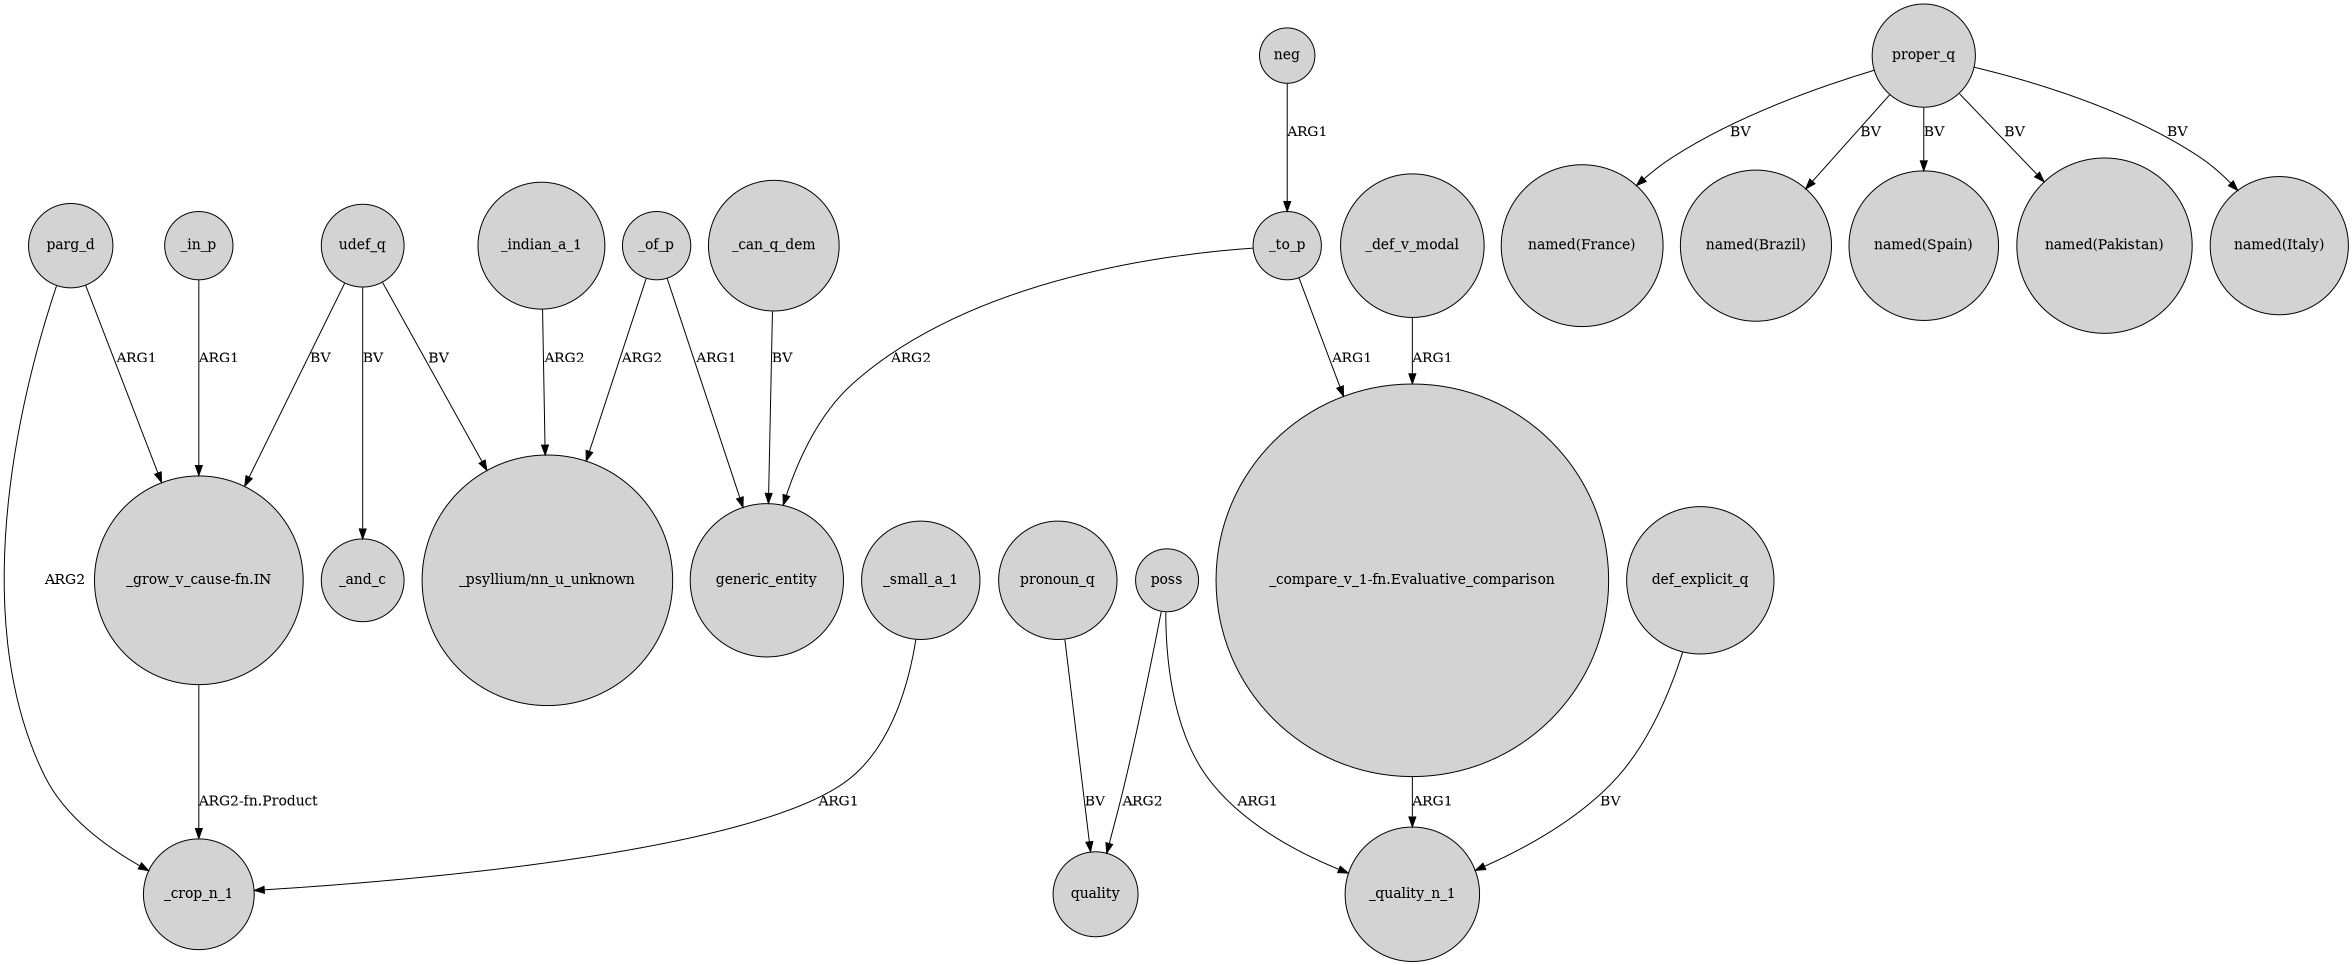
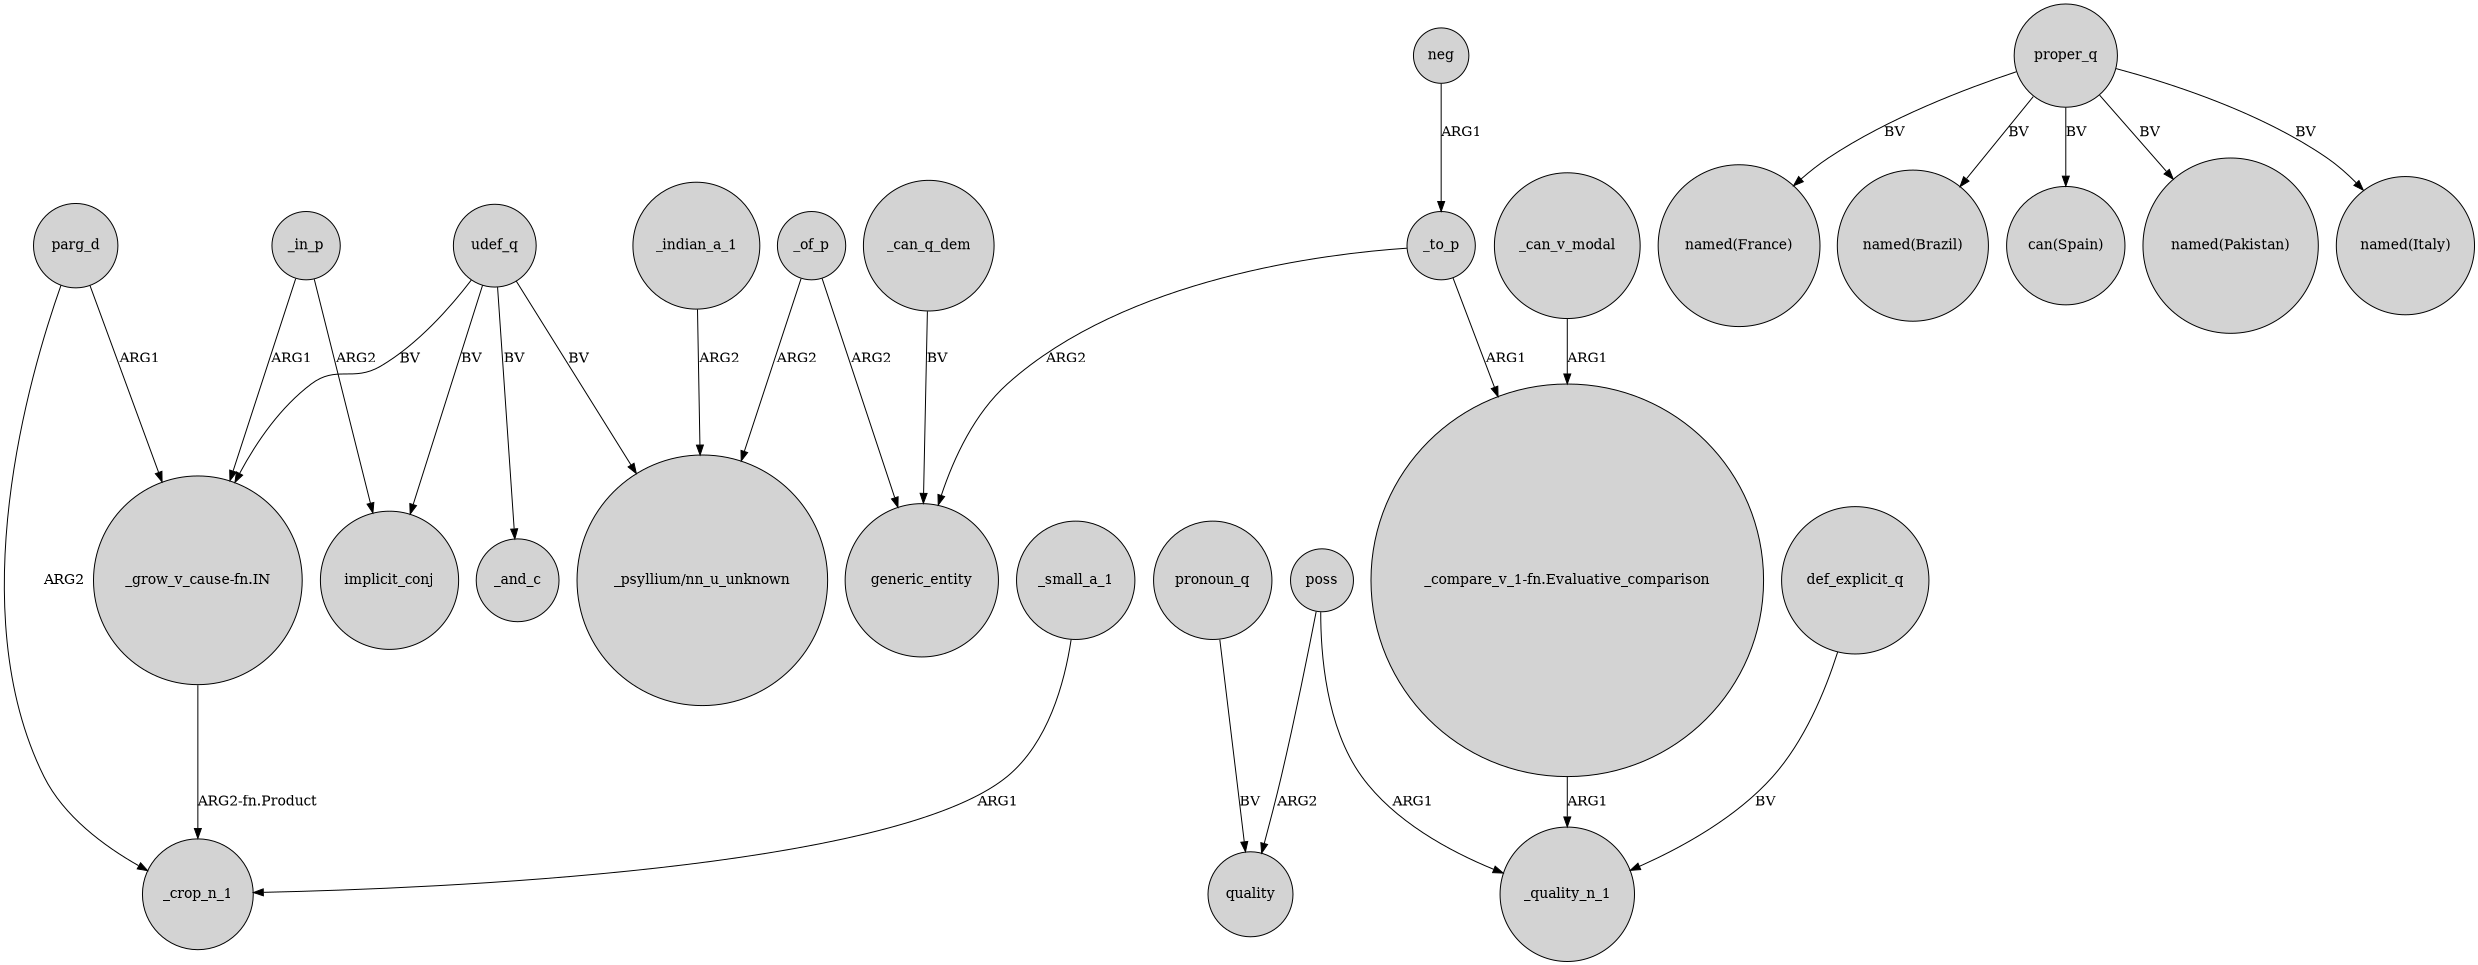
node "_def_v_modal": label "_def_v_modal" -> "_can_v_modal"
node "named(Spain)": label "named(Spain)" -> "can(Spain)"
edge "_of_p" -> "generic_entity": label "ARG1" -> "ARG2"
node "implicit_conj": added
